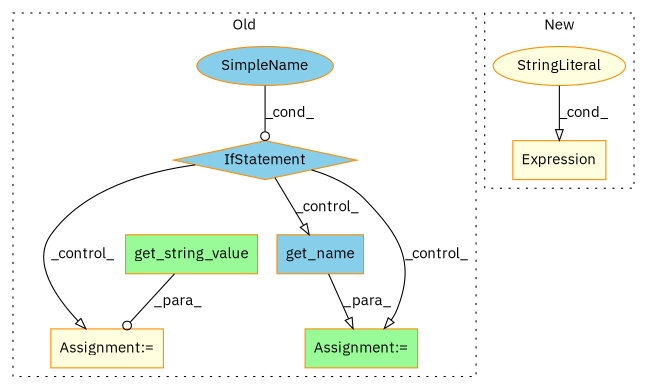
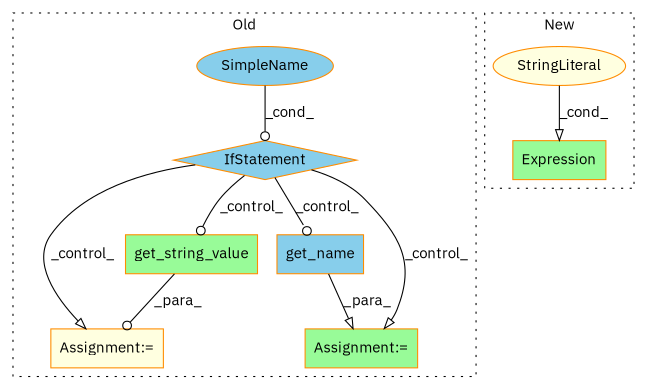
node "Expression": fillcolor lightyellow -> palegreen
edge "IfStatement" -> "get_string_value": added, label "_control_"
edge "IfStatement" -> "get_name": arrowhead onormal -> odot
